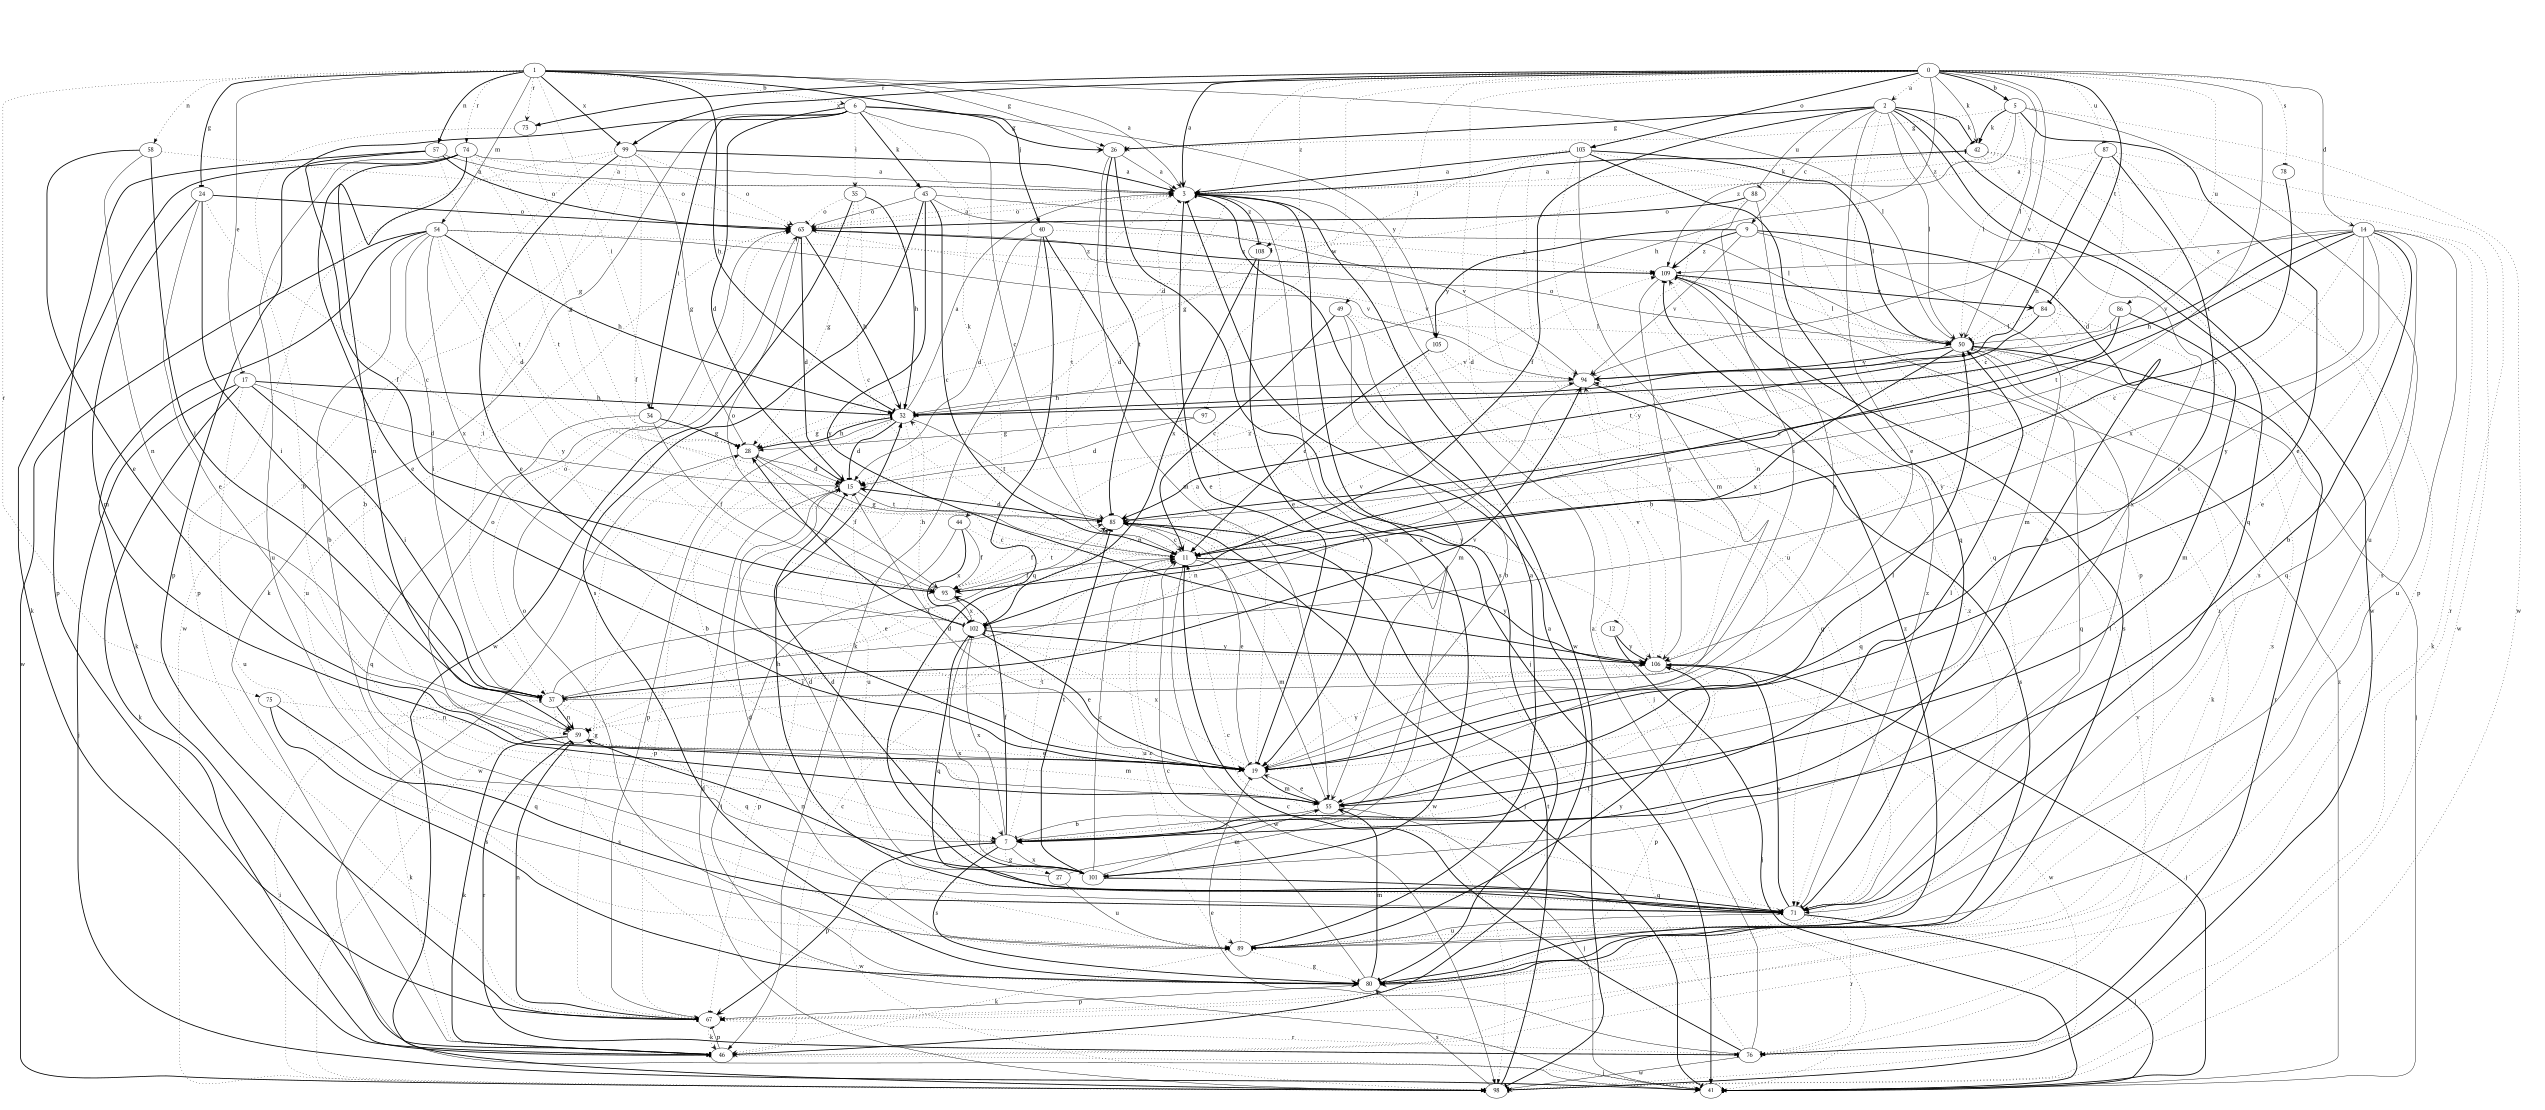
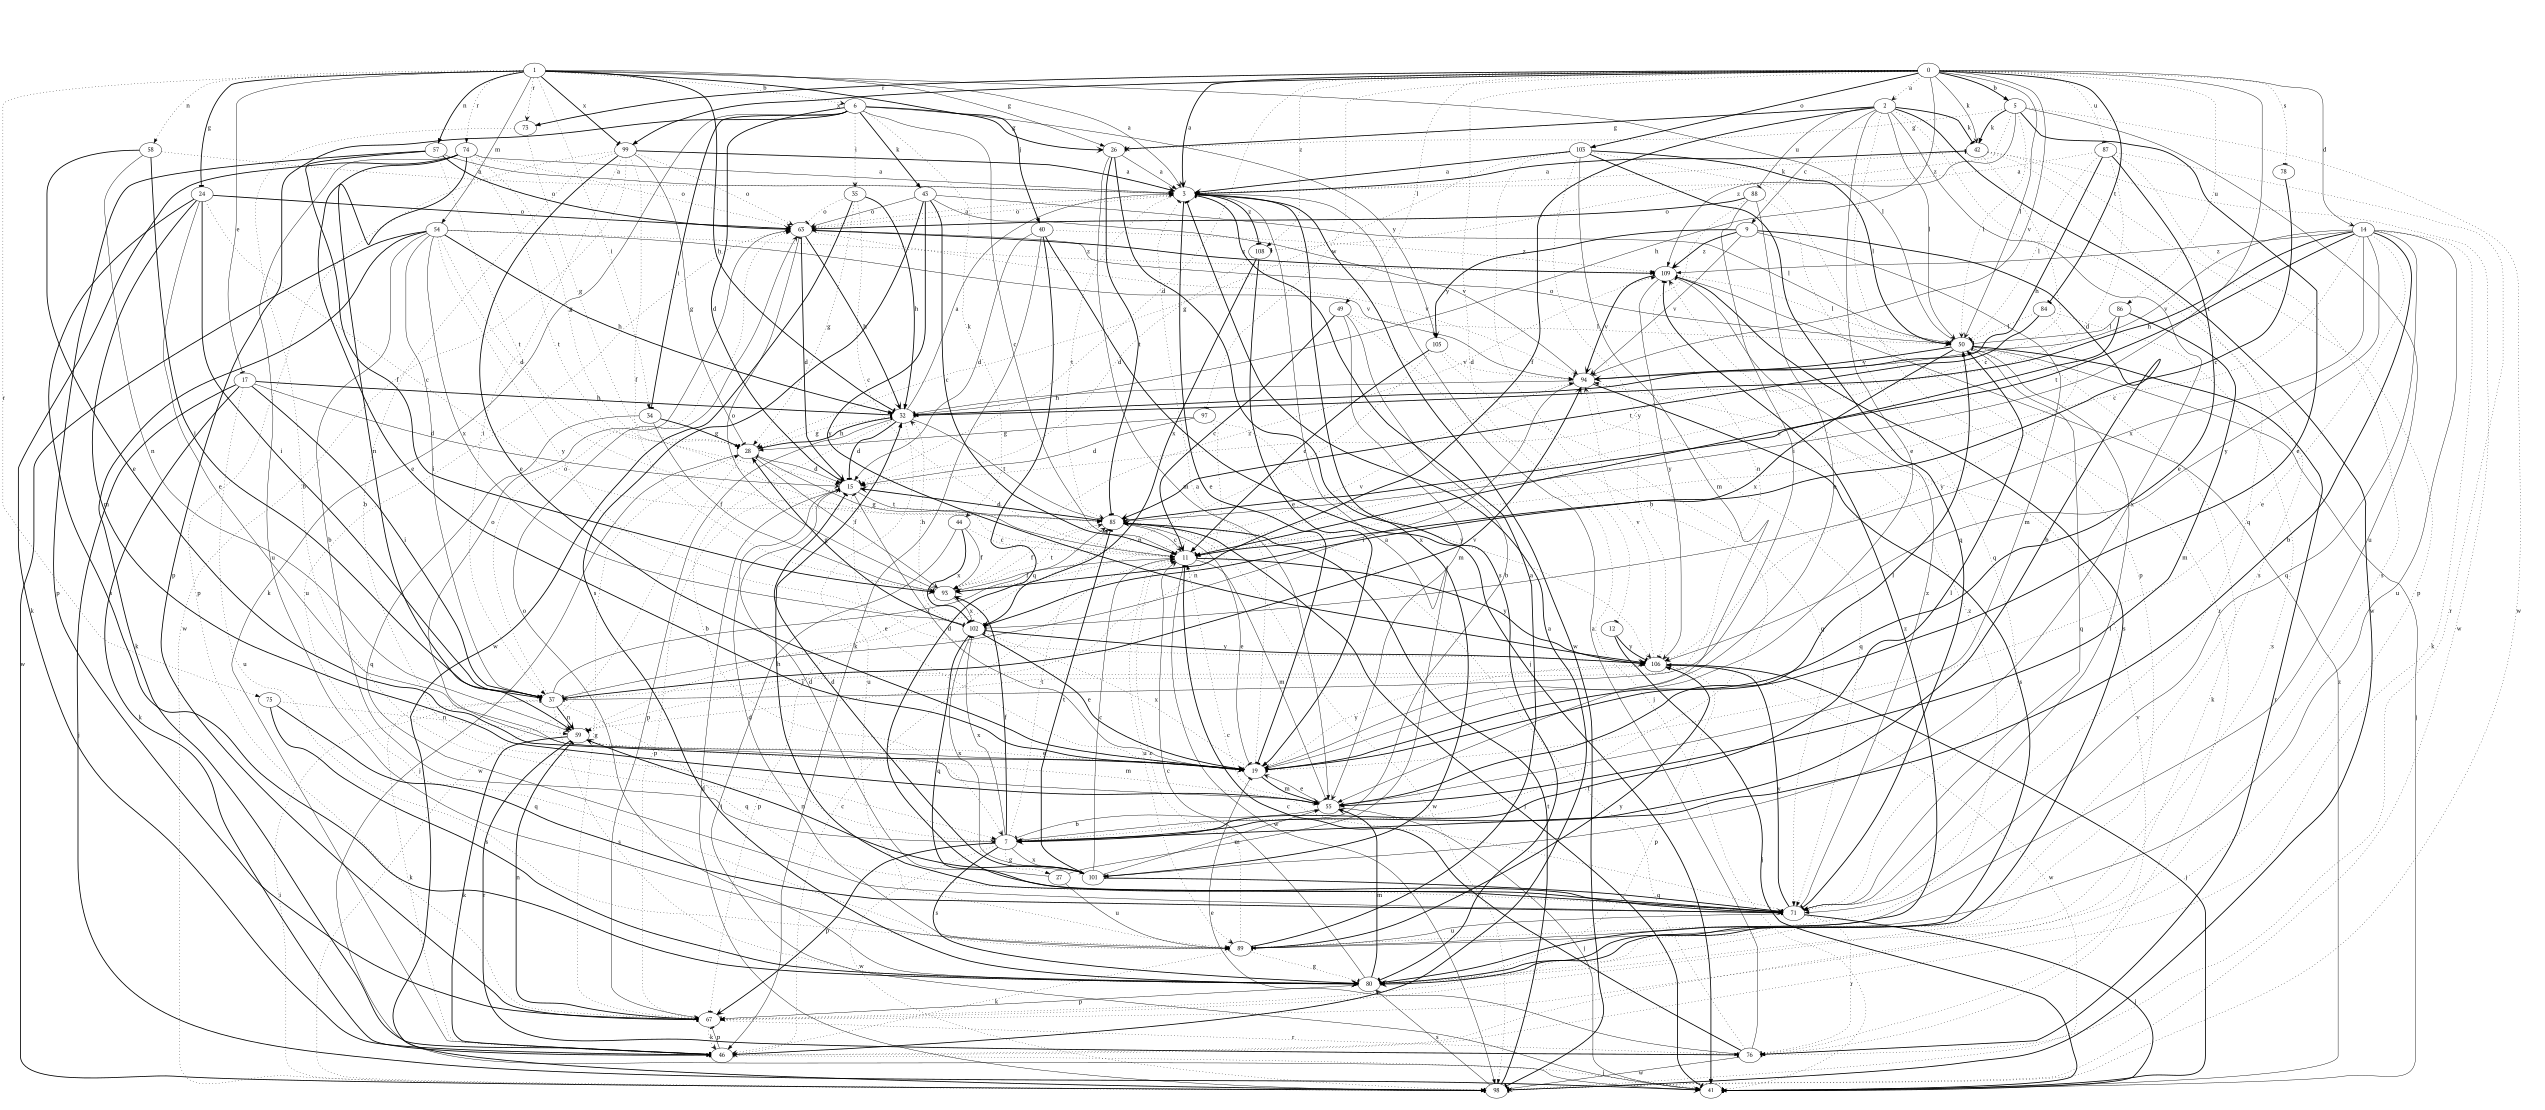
edge "109" -> "84": now "109" -> "94"
edge "2" -> "71": style bold -> dotted
edge "103" -> "89": removed, label "u"
edge "24" -> "80": added, label "s"
